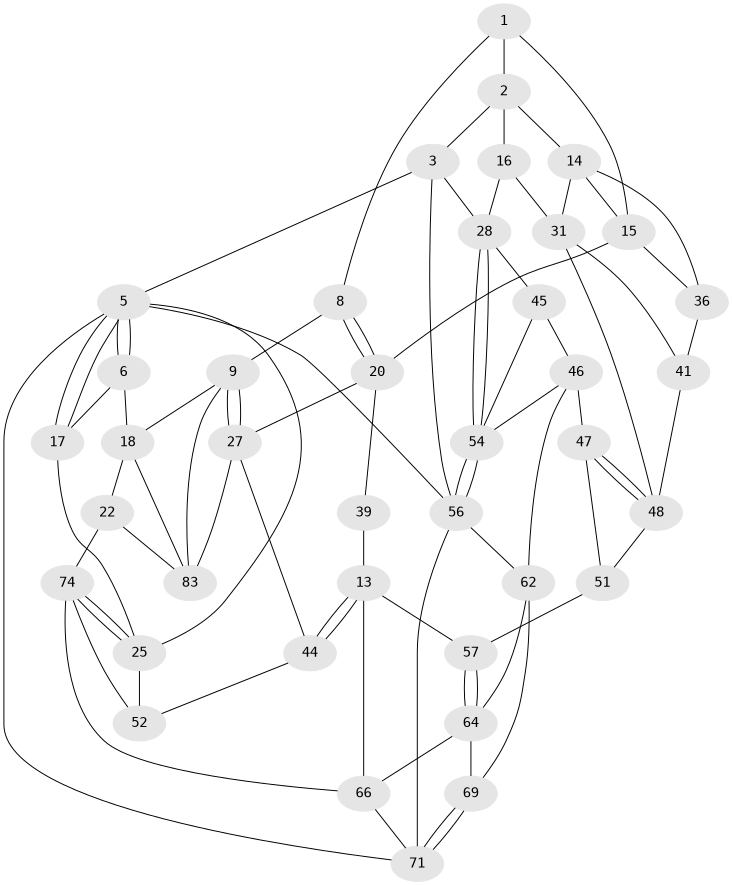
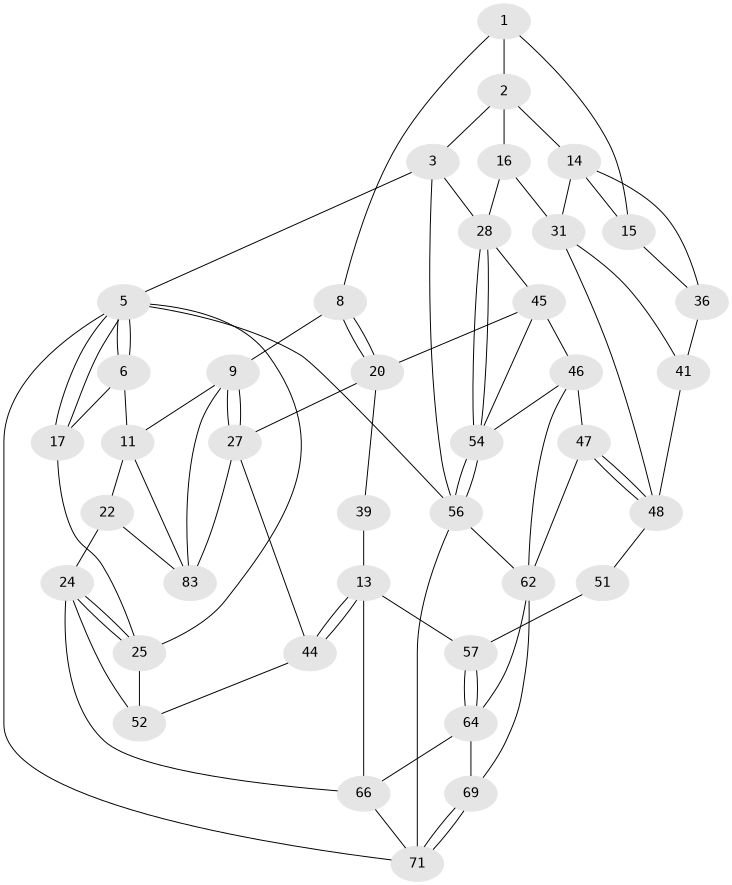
edge "15" -- "20": now "45" -- "20"
node "18": label "18" -> "11"
edge "47" -- "51": now "47" -- "62"
node "74": label "74" -> "24"
